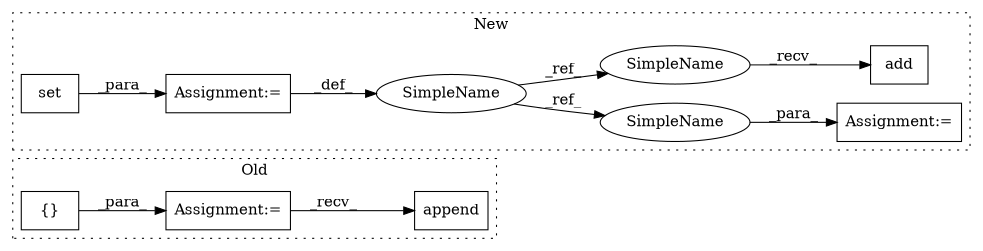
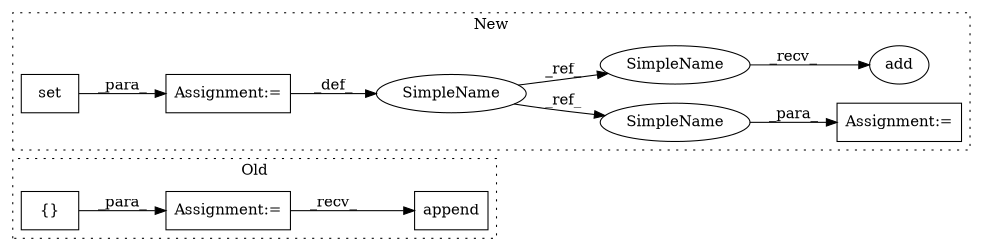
node "add": shape box -> ellipse
